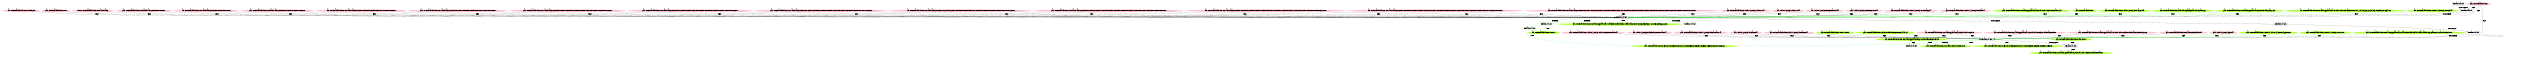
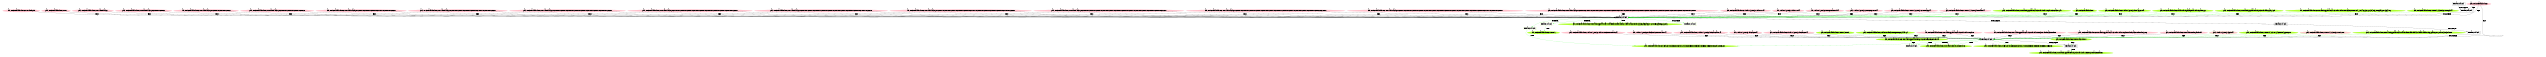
node "sbstore: /Device/HarddiskVolume2/Users/admin/backup": label "sbstore: /Device/HarddiskVolume2/Users/admin/backup" -> "path: /Device/HarddiskVolume2/Users/admin/backup"
node "path: /Device/HarddiskVolume2/WINDOWS/SYSTEM32/WINNSI.DLL": fillcolor greenyellow -> pink
